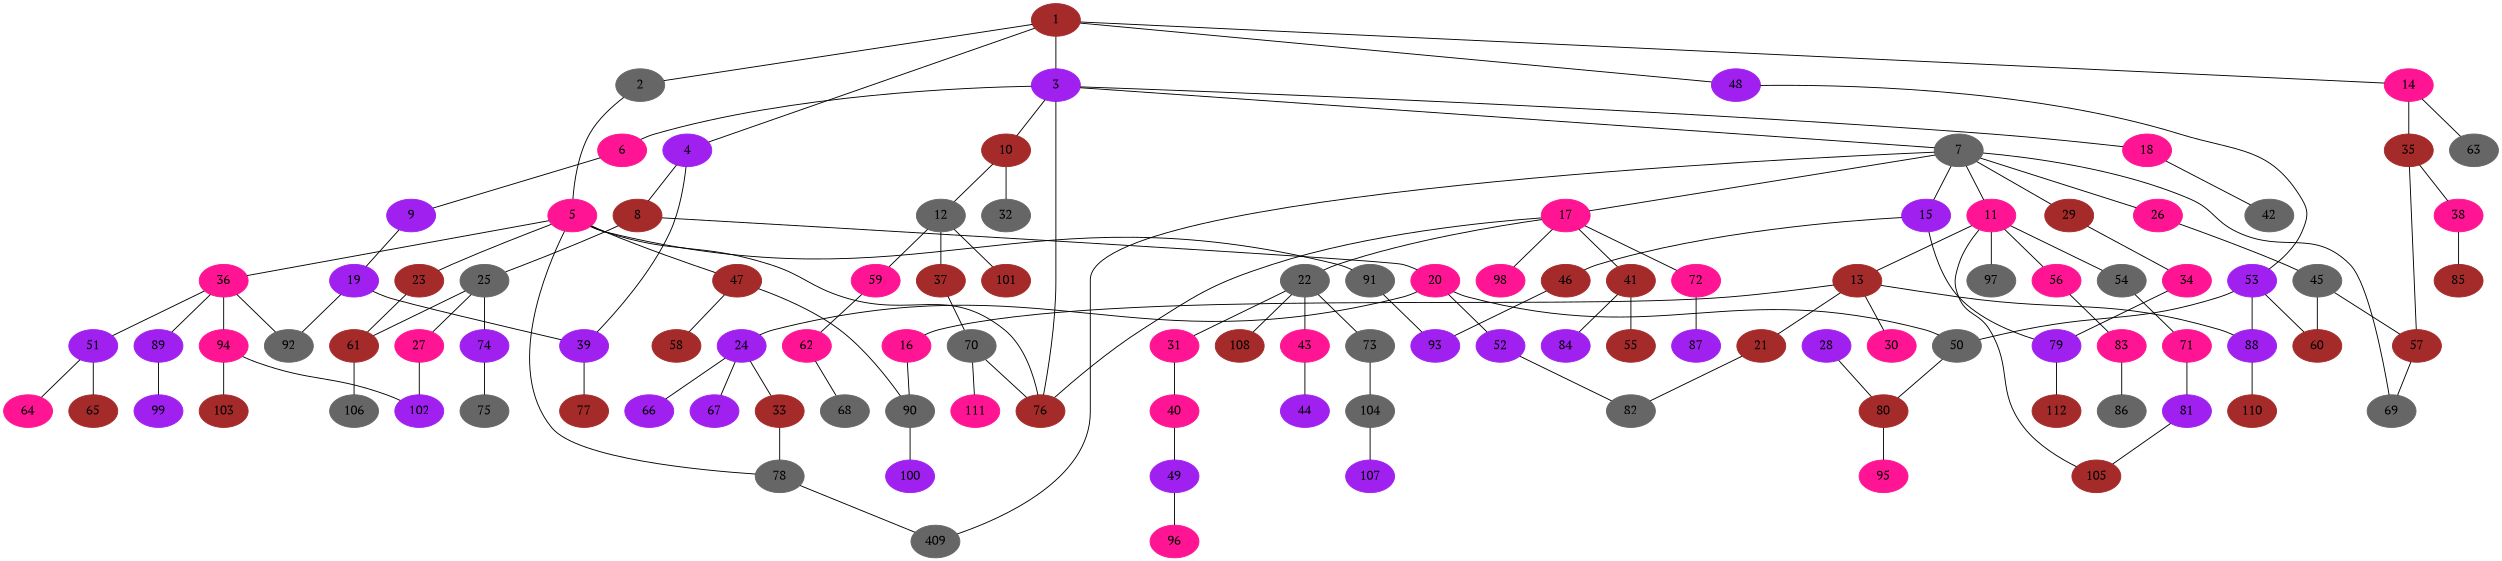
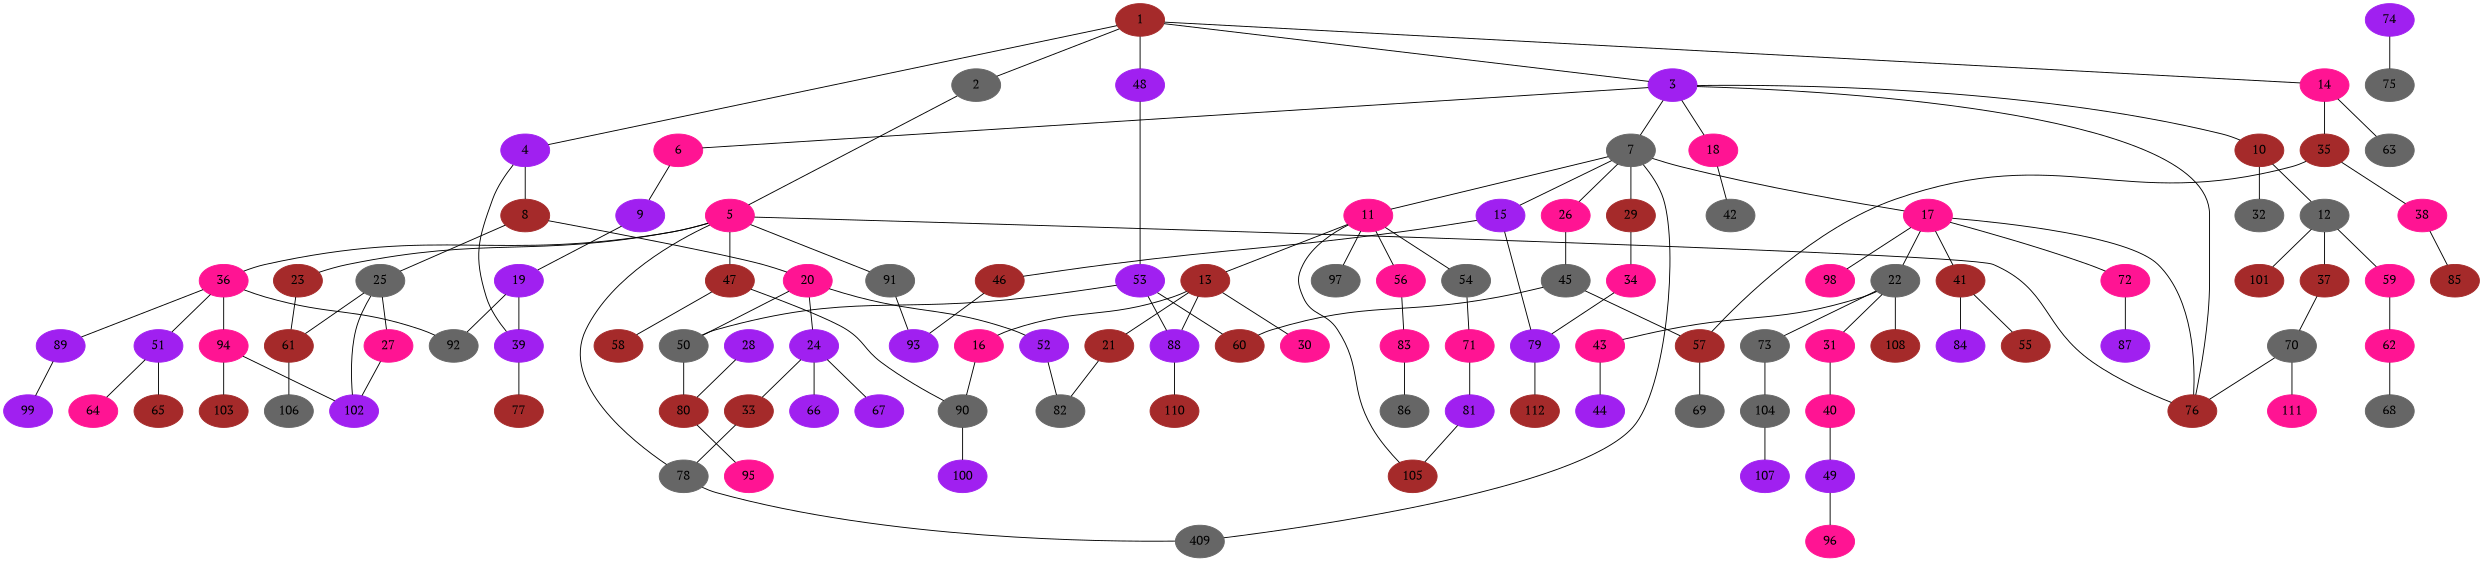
edge "7" -- "69": removed
edge "25" -- "74": now "25" -- "102"
